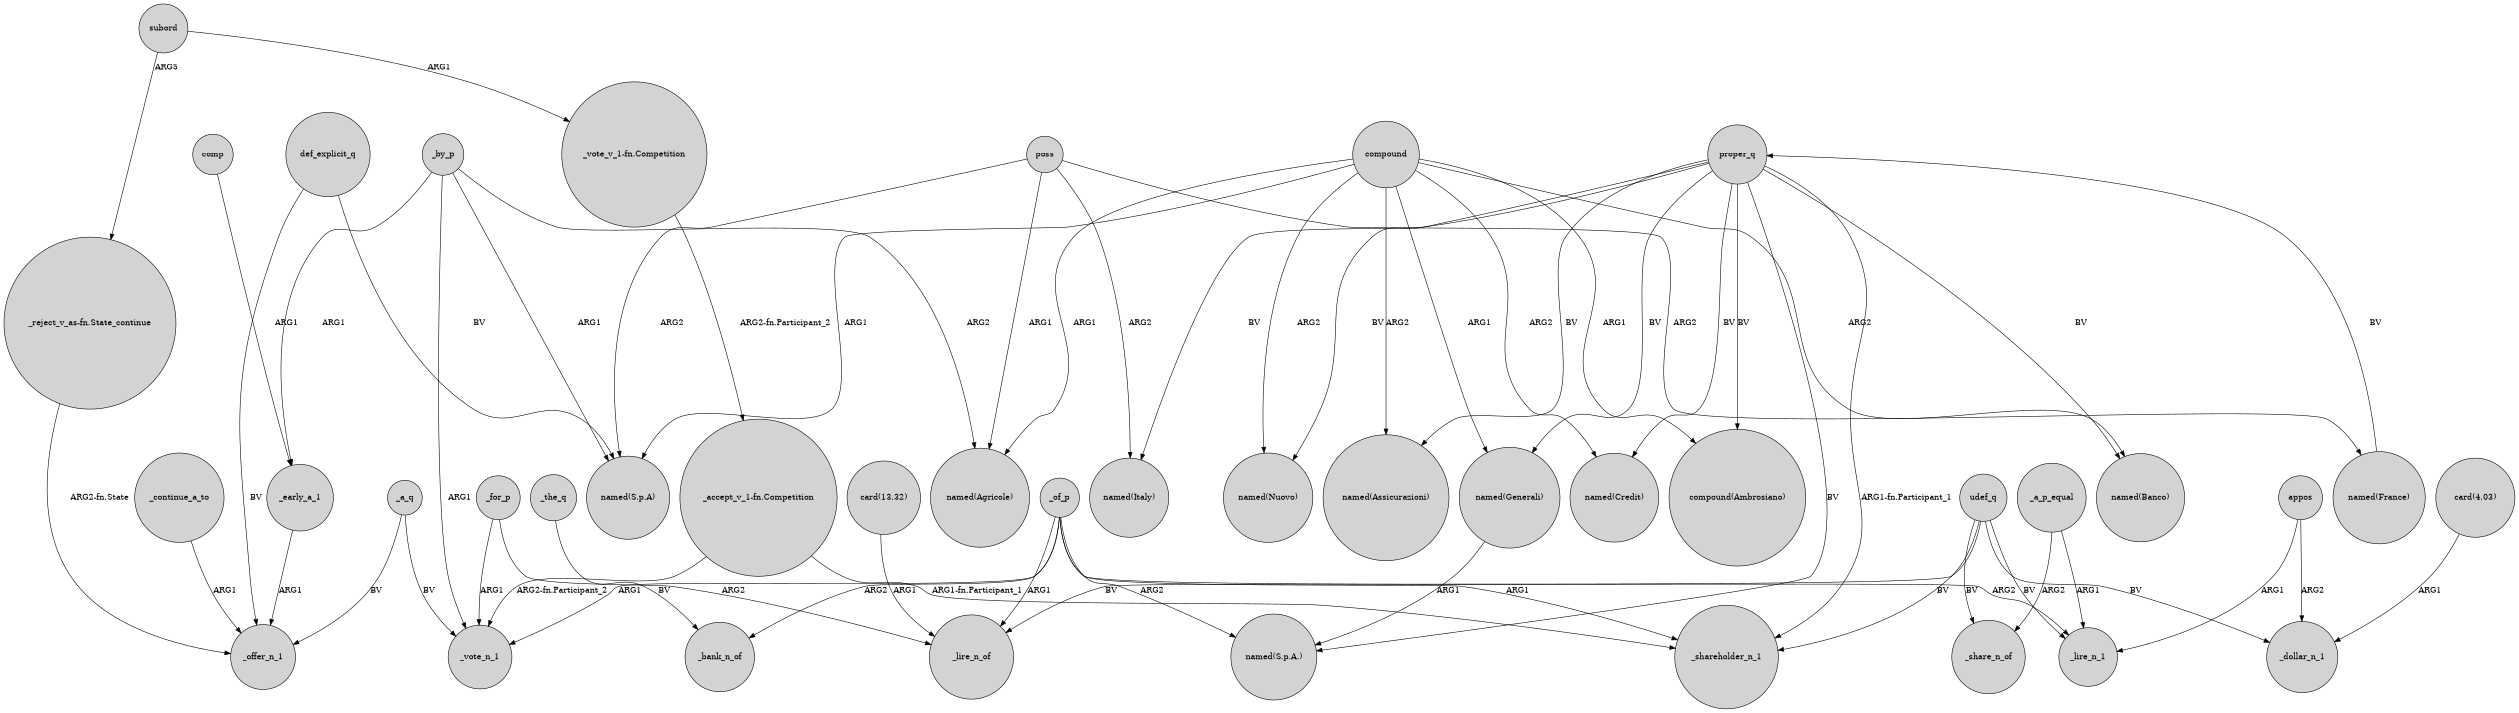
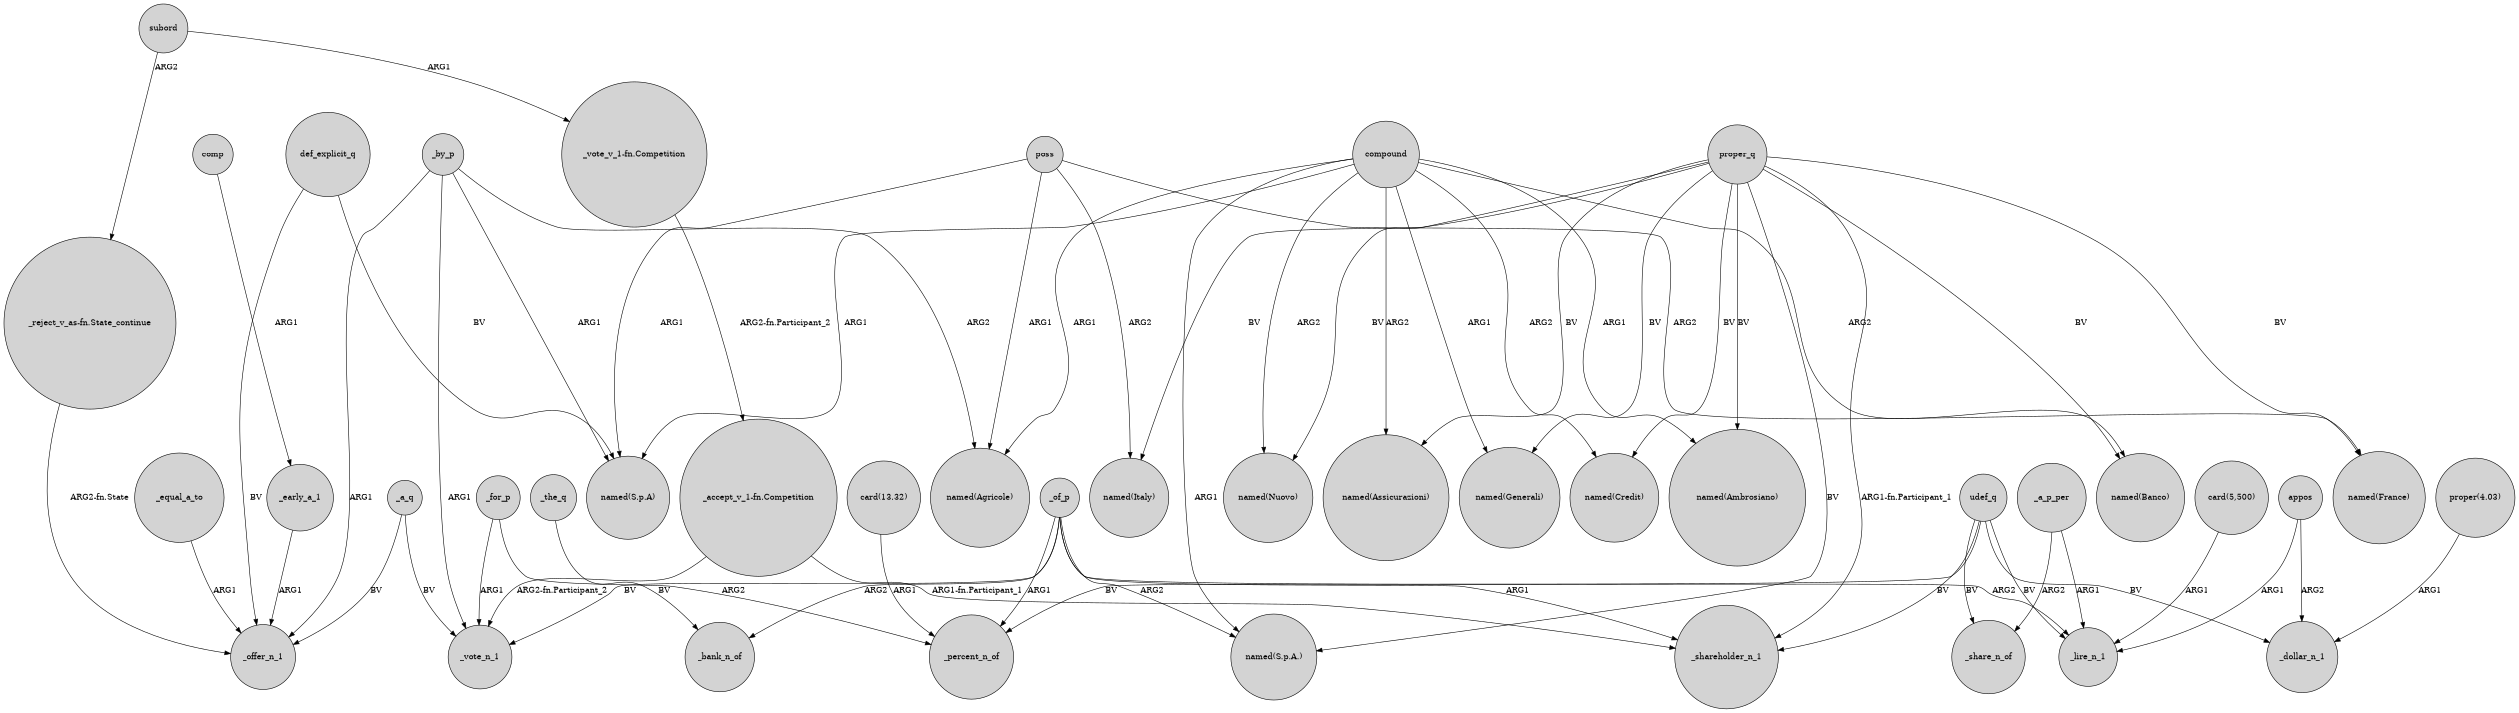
edge "subord" -> "_reject_v_as-fn.State_continue": label "ARG5" -> "ARG2"
edge "named(France)" -> "proper_q": reversed
edge "_by_p" -> "_early_a_1": now "_by_p" -> "_offer_n_1"
edge "poss" -> "named(S.p.A)": label "ARG2" -> "ARG1"
node "_continue_a_to": label "_continue_a_to" -> "_equal_a_to"
node "compound(Ambrosiano)": label "compound(Ambrosiano)" -> "named(Ambrosiano)"
node "_a_p_equal": label "_a_p_equal" -> "_a_p_per"
node "card(5,500)": added
node "card(4.03)": label "card(4.03)" -> "proper(4.03)"
edge "_of_p" -> "_vote_n_1": label "ARG1" -> "BV"
edge "named(Generali)" -> "named(S.p.A.)": now "compound" -> "named(S.p.A.)"
node "_lire_n_of": label "_lire_n_of" -> "_percent_n_of"
